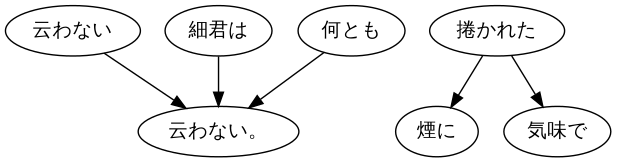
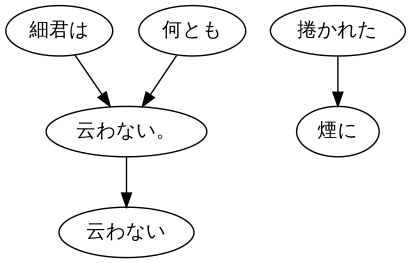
edge "云わない" -> "云わない。": reversed
node "気味で": removed
